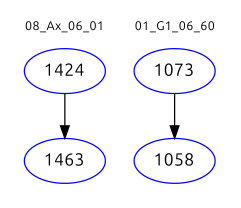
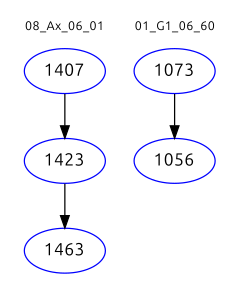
node "1407": added
node "1424": label "1424" -> "1423"
node "1058": label "1058" -> "1056"
